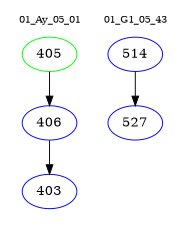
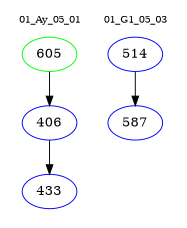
cluster "01_G1_05_43": label "01_G1_05_43" -> "01_G1_05_03"
node "405": label "405" -> "605"
node "527": label "527" -> "587"
node "403": label "403" -> "433"
